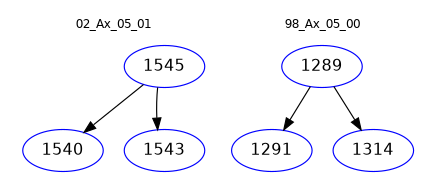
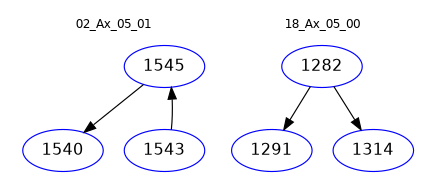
cluster "98_Ax_05_00": label "98_Ax_05_00" -> "18_Ax_05_00"
node "1289": label "1289" -> "1282"
edge "1545" -> "1543": reversed
